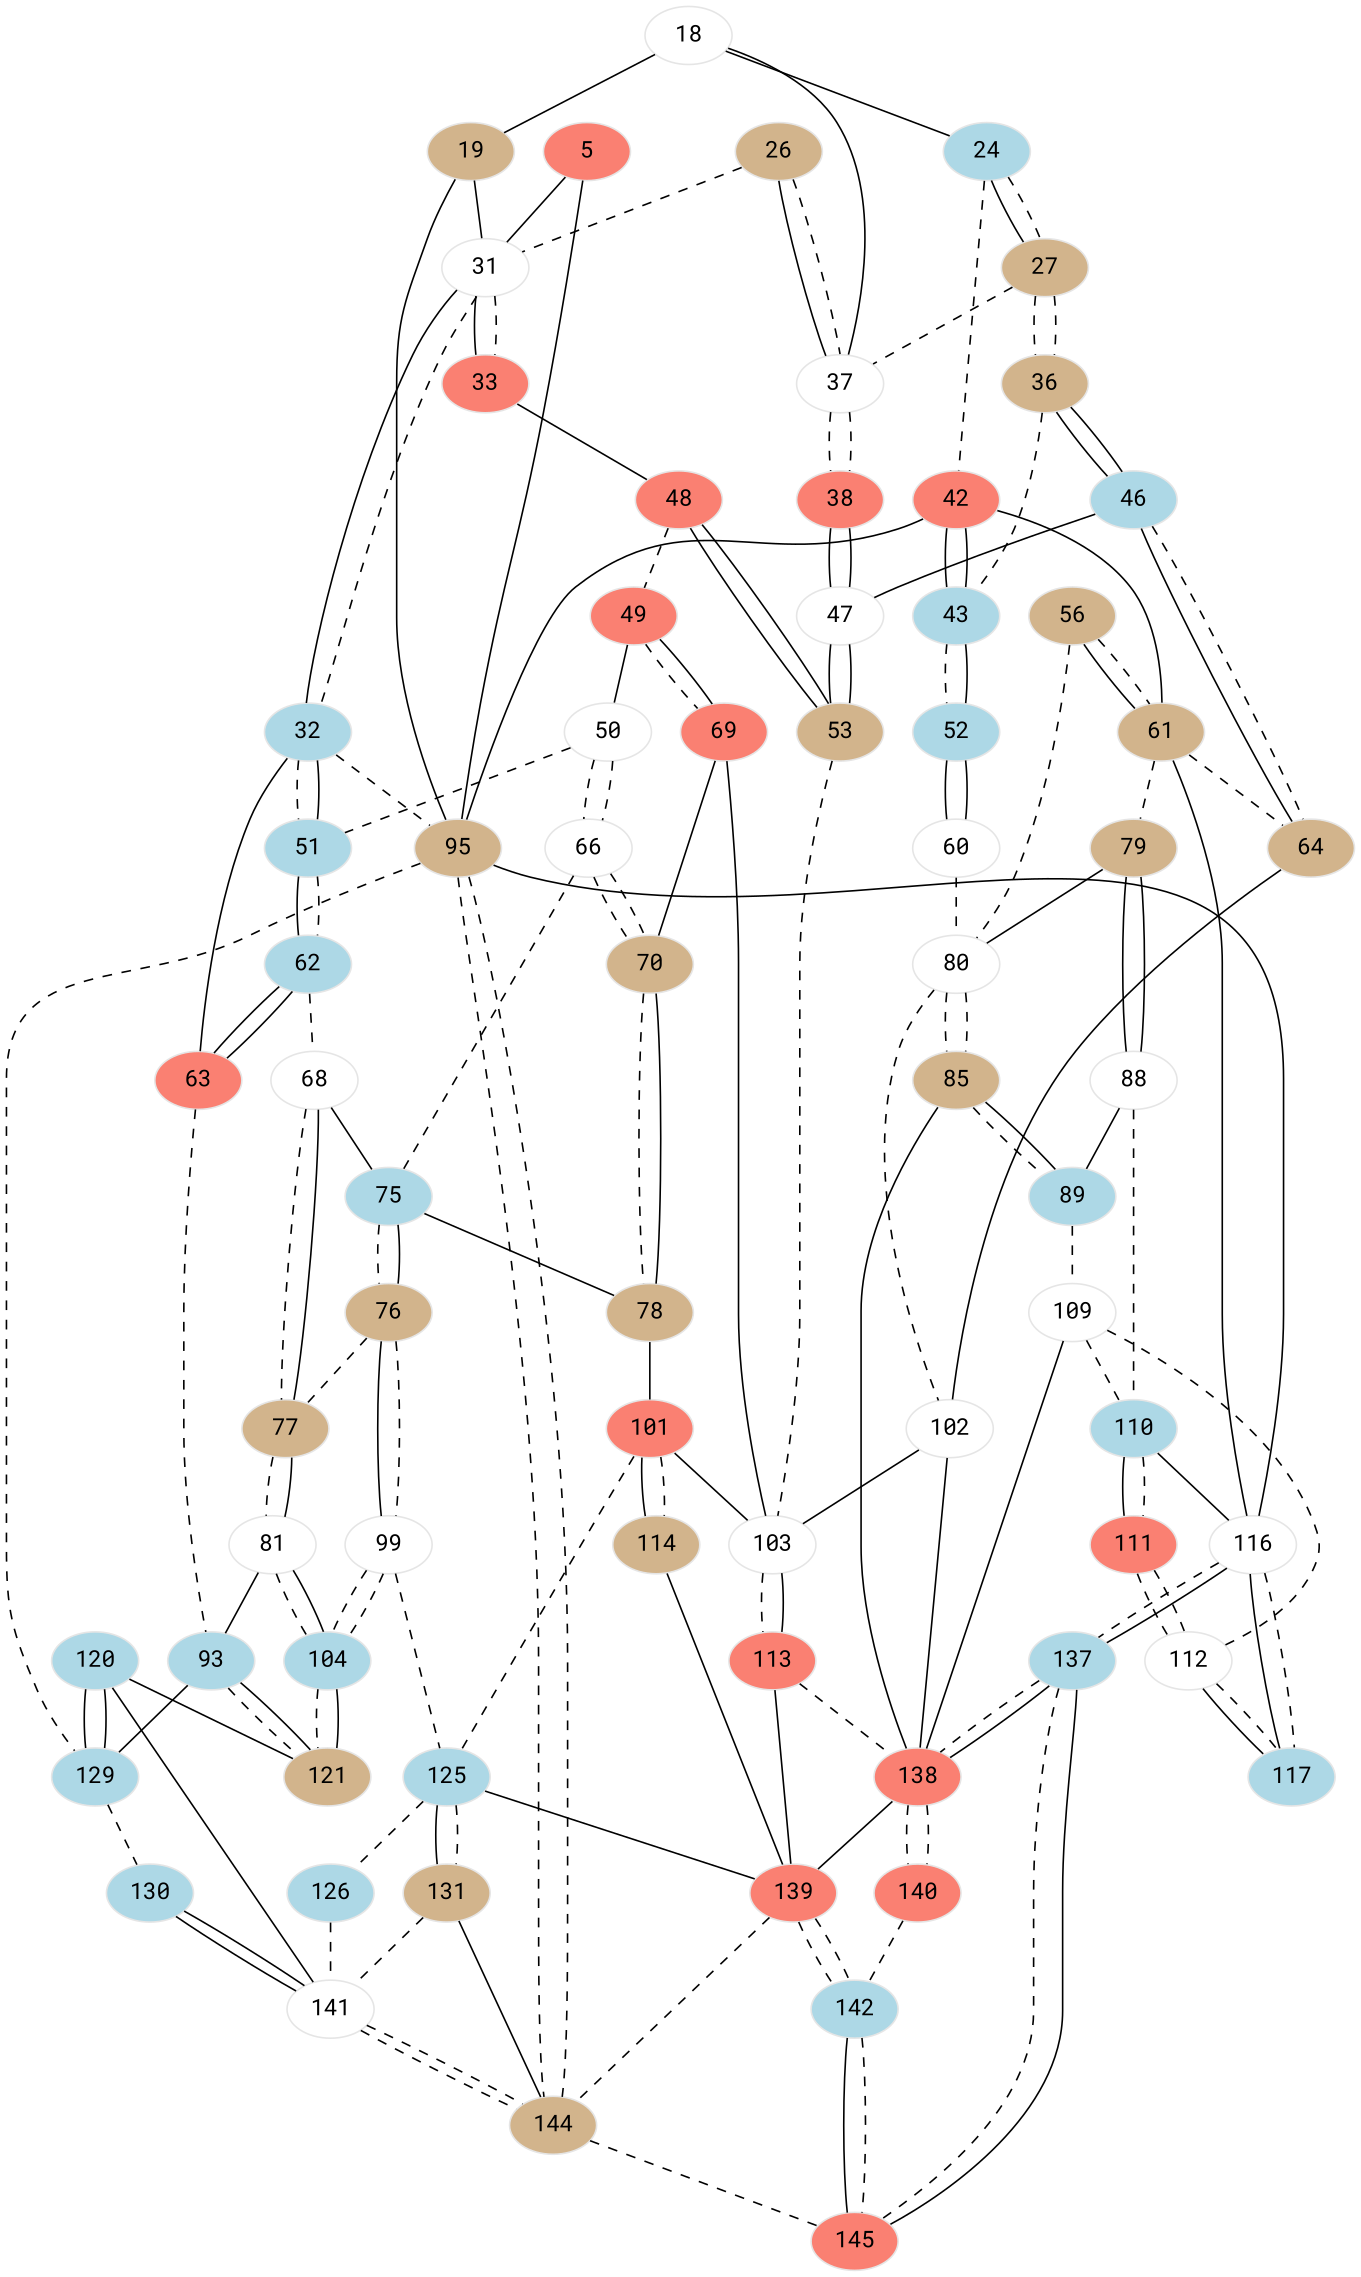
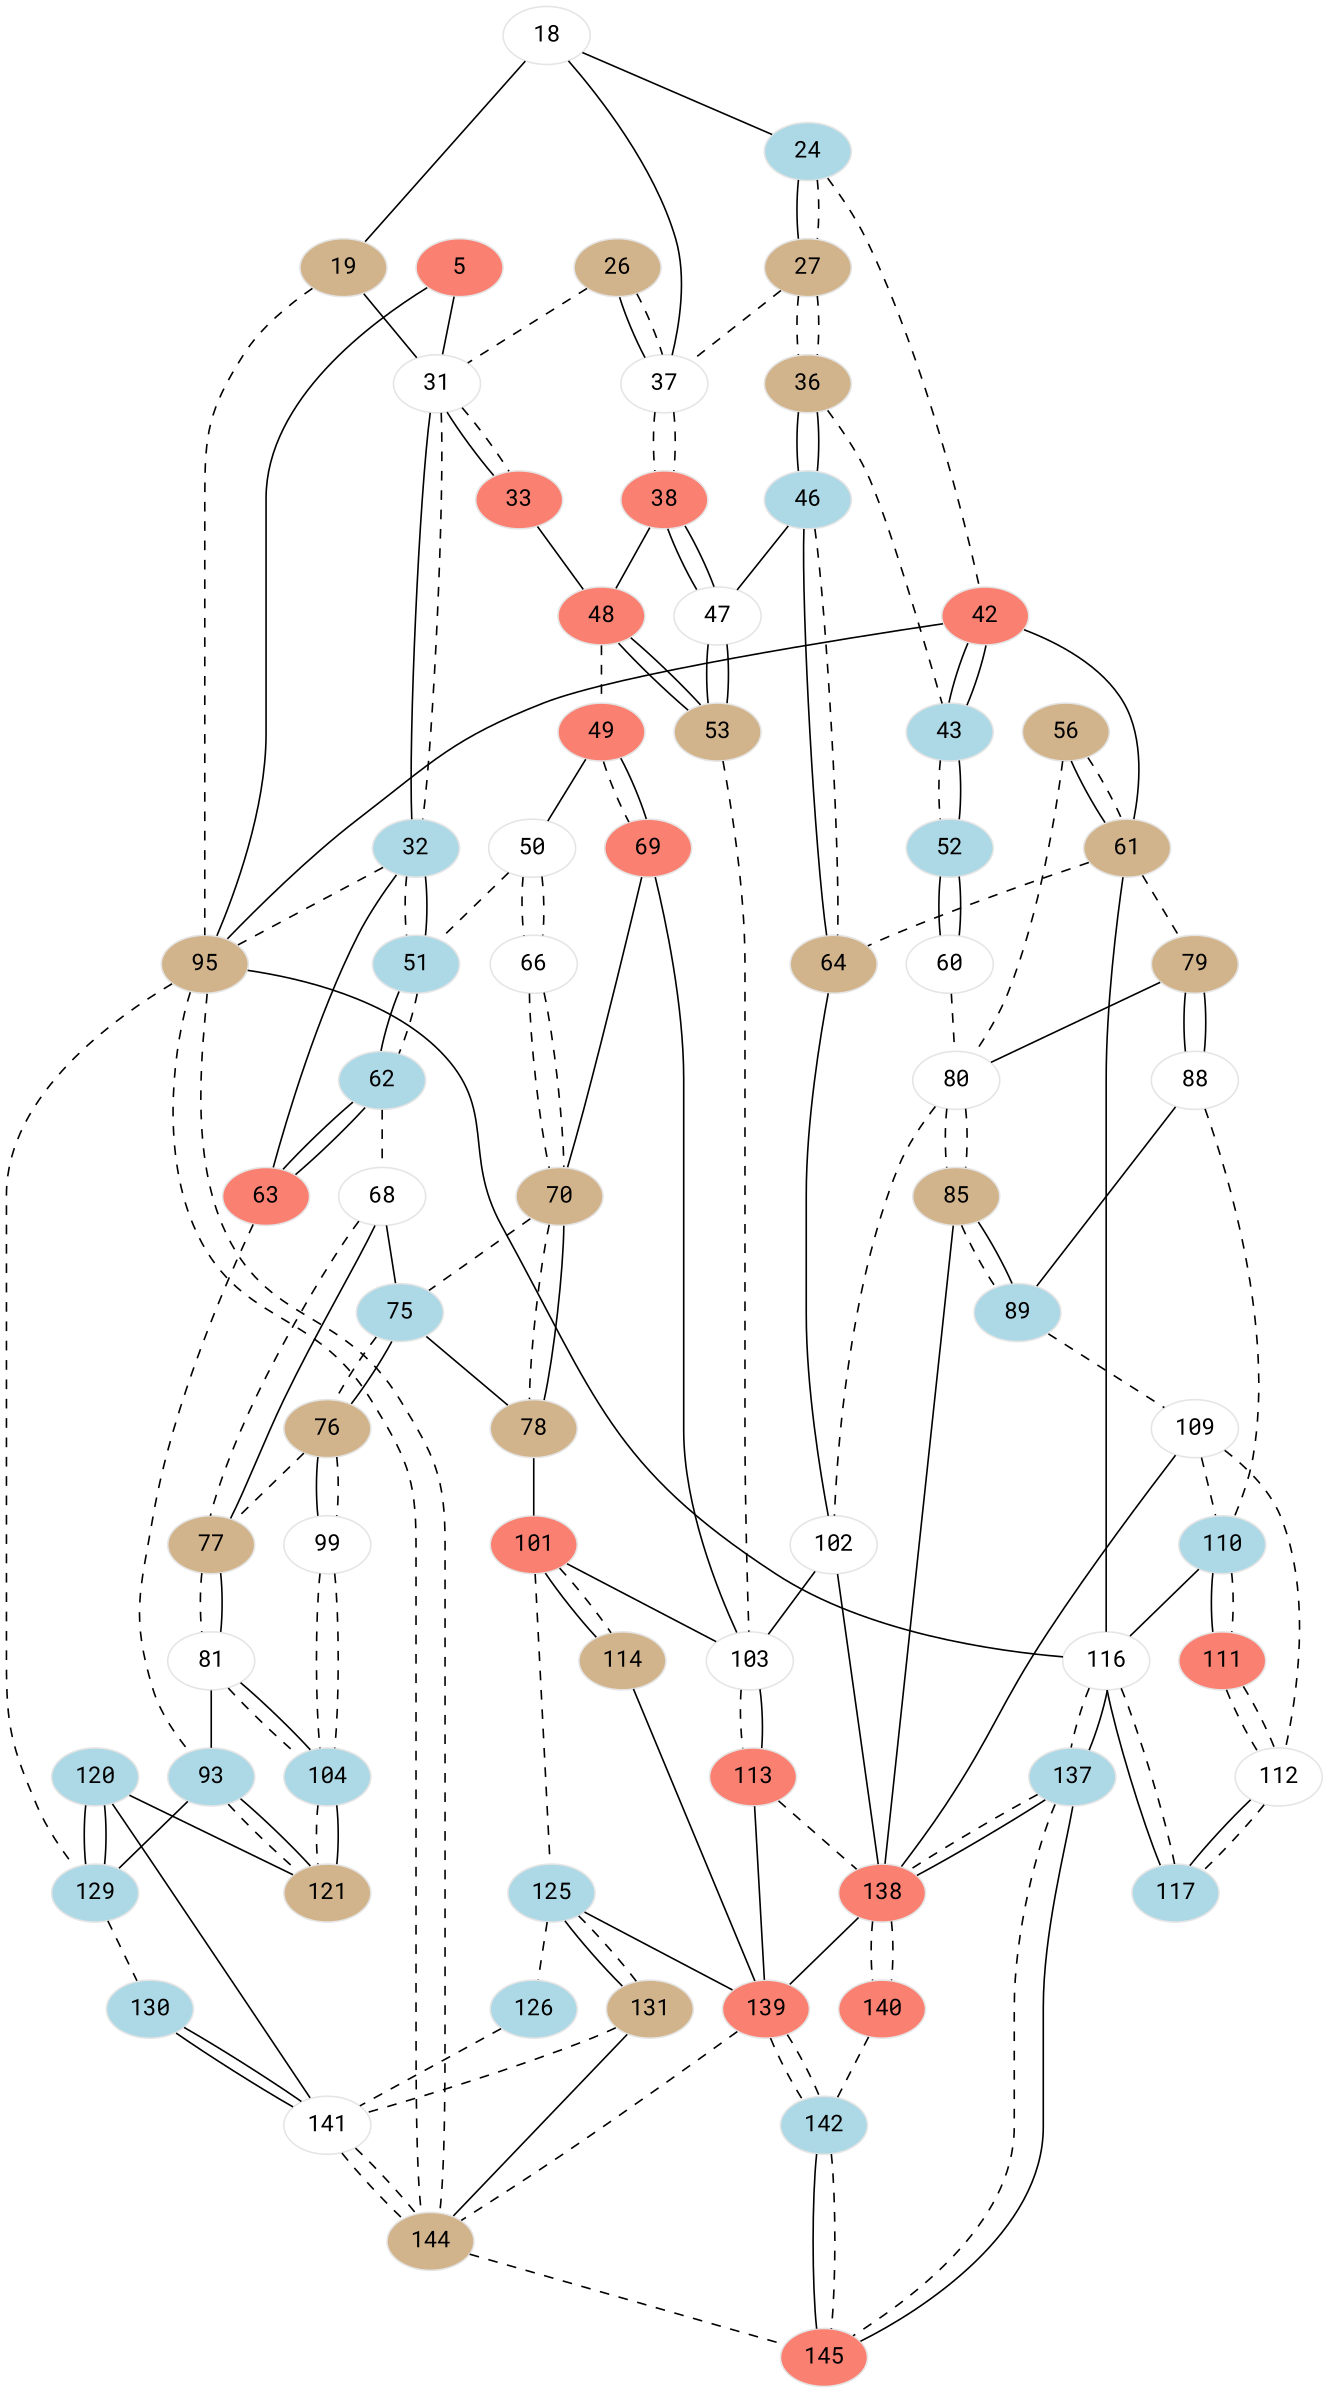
edge "19" -- "95": style solid -> dashed
edge "38" -- "48": added
edge "66" -- "75": now "70" -- "75"
edge "99" -- "125": removed
